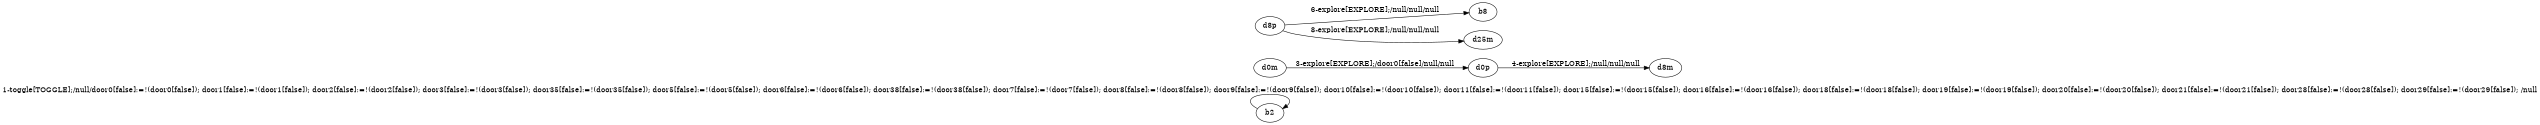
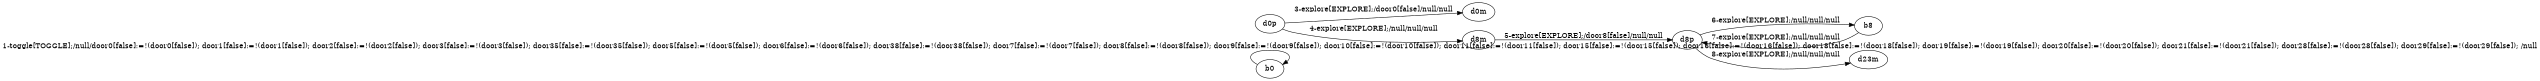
node "d25m": label "d25m" -> "d23m"
edge "d8m" -> "d8p": added, label "5-explore[EXPLORE];/door8[false]/null/null"
edge "b8" -> "d8p": added, label "7-explore[EXPLORE];/null/null/null"
edge "d0m" -> "d0p": reversed
node "b2": label "b2" -> "b0"
